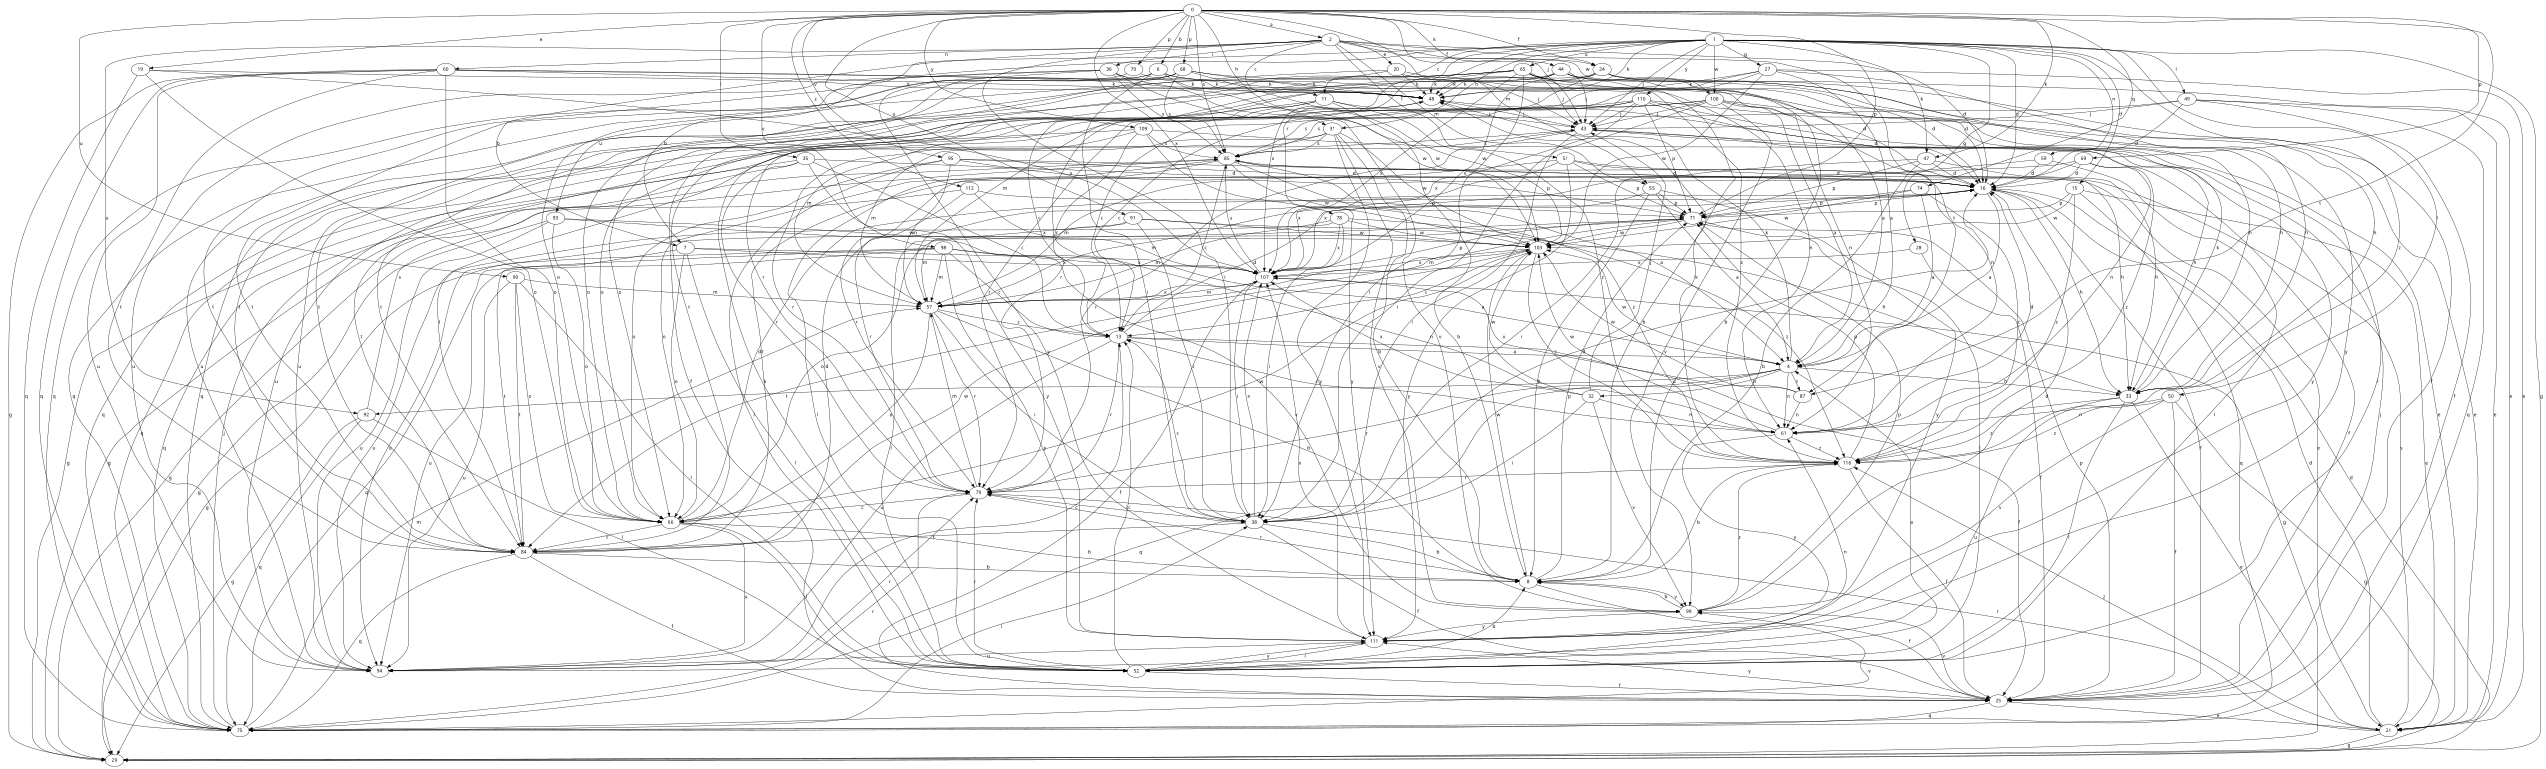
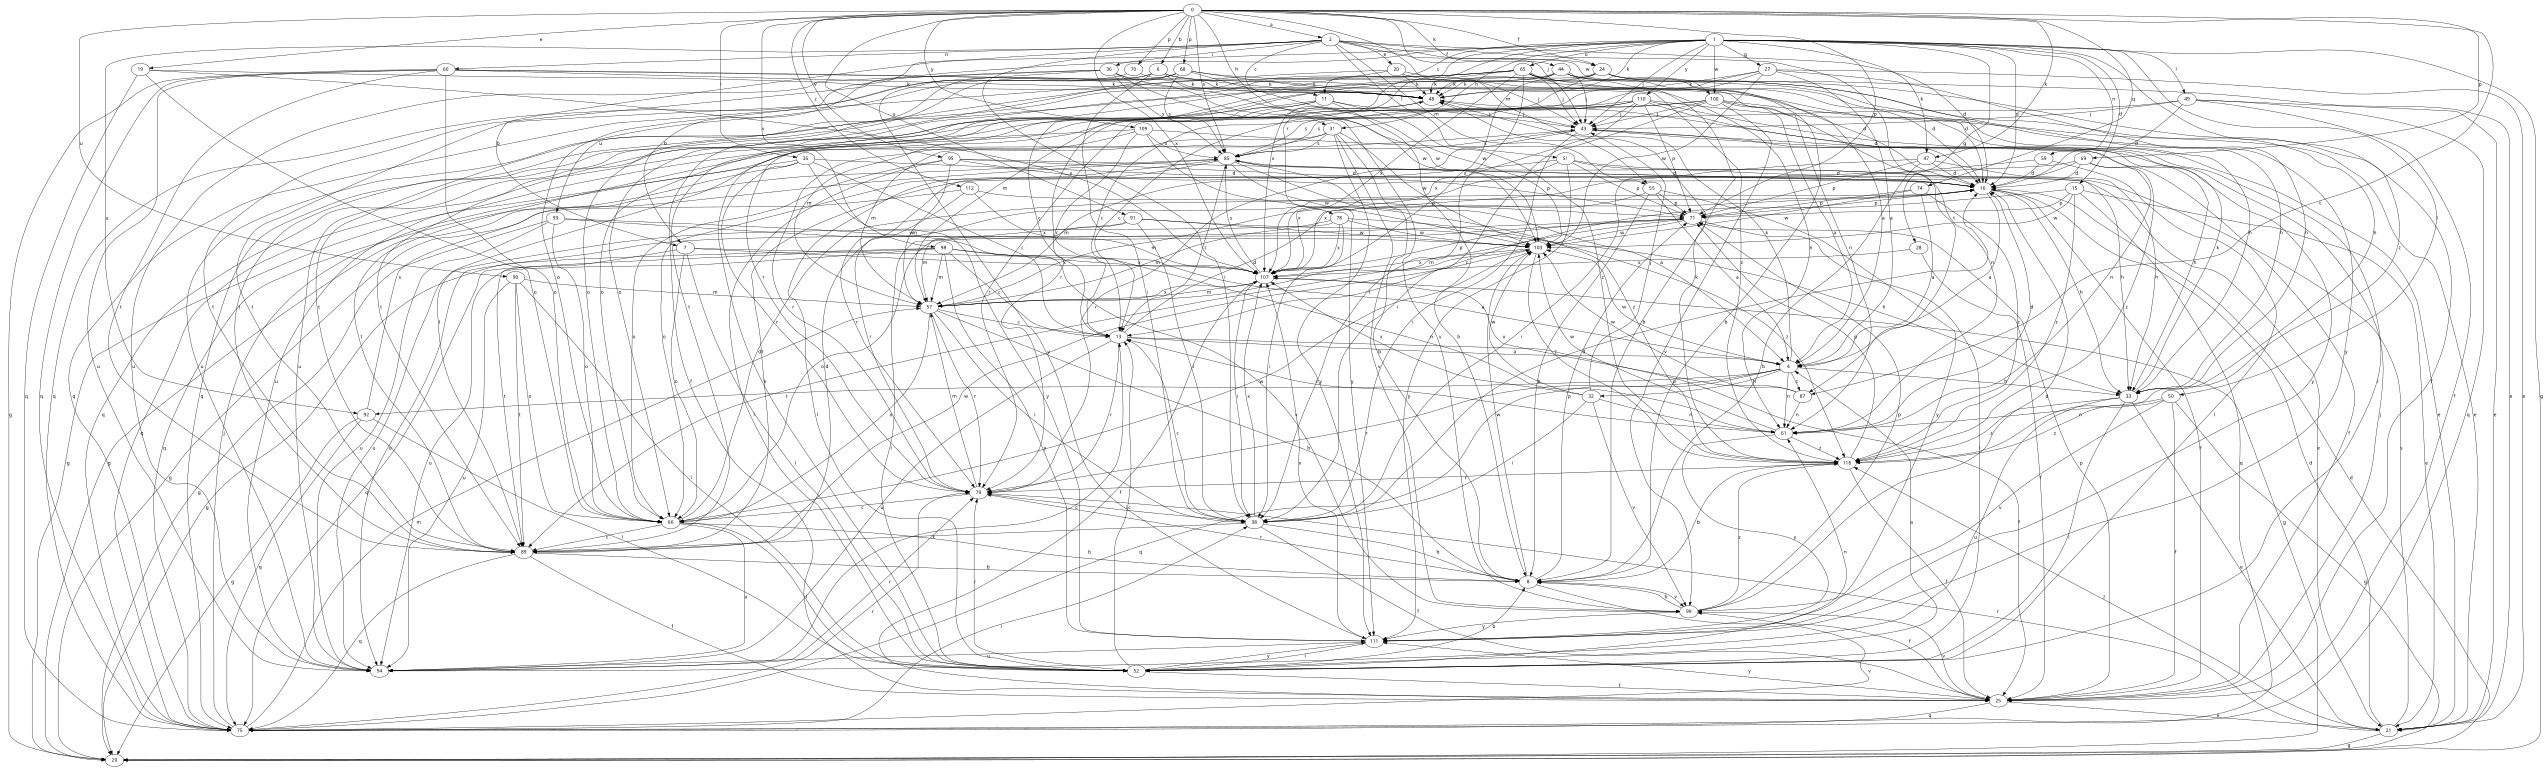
edge "103" -> "13": now "15" -> "13"
node "84": label "84" -> "89"
